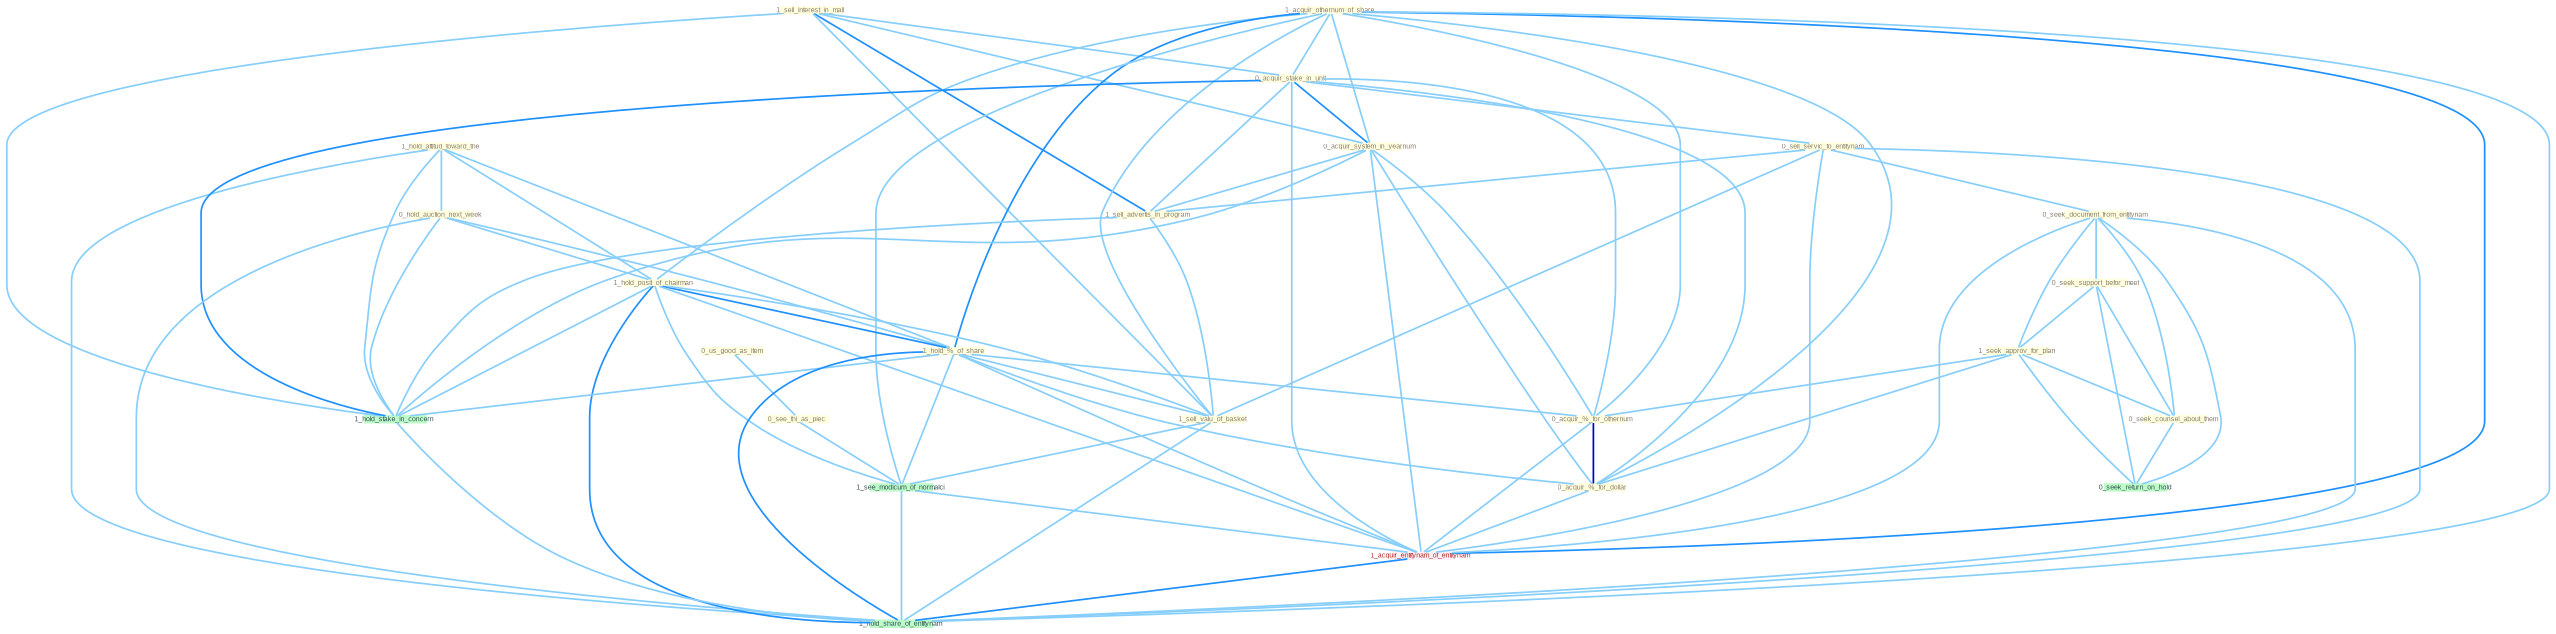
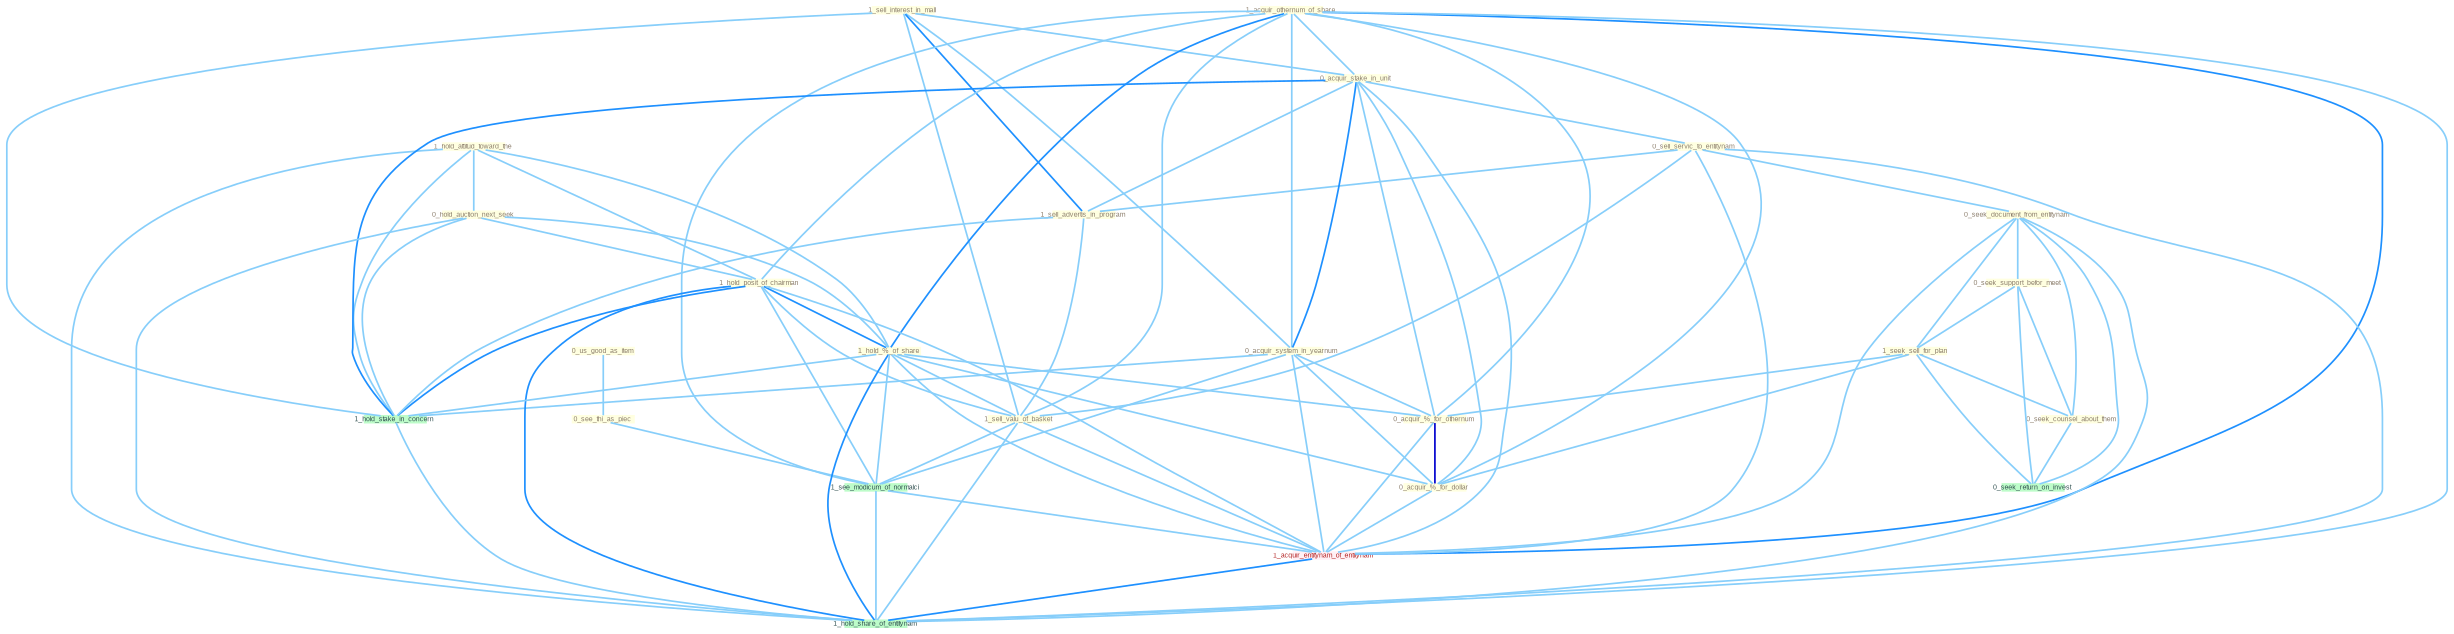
edge "0_acquir_system_in_yearnum" -- "1_sell_advertis_in_program": now "0_acquir_system_in_yearnum" -- "1_see_modicum_of_normalci"
node "0_hold_auction_next_week": label "0_hold_auction_next_week" -> "0_hold_auction_next_seek"
edge "1_hold_posit_of_chairman" -- "1_hold_stake_in_concern": color #87cefa -> #1e90ff
node "1_seek_approv_for_plan": label "1_seek_approv_for_plan" -> "1_seek_sell_for_plan"
edge "1_sell_valu_of_basket" -- "1_acquir_entitynam_of_entitynam": added
node "0_seek_return_on_hold": label "0_seek_return_on_hold" -> "0_seek_return_on_invest"
